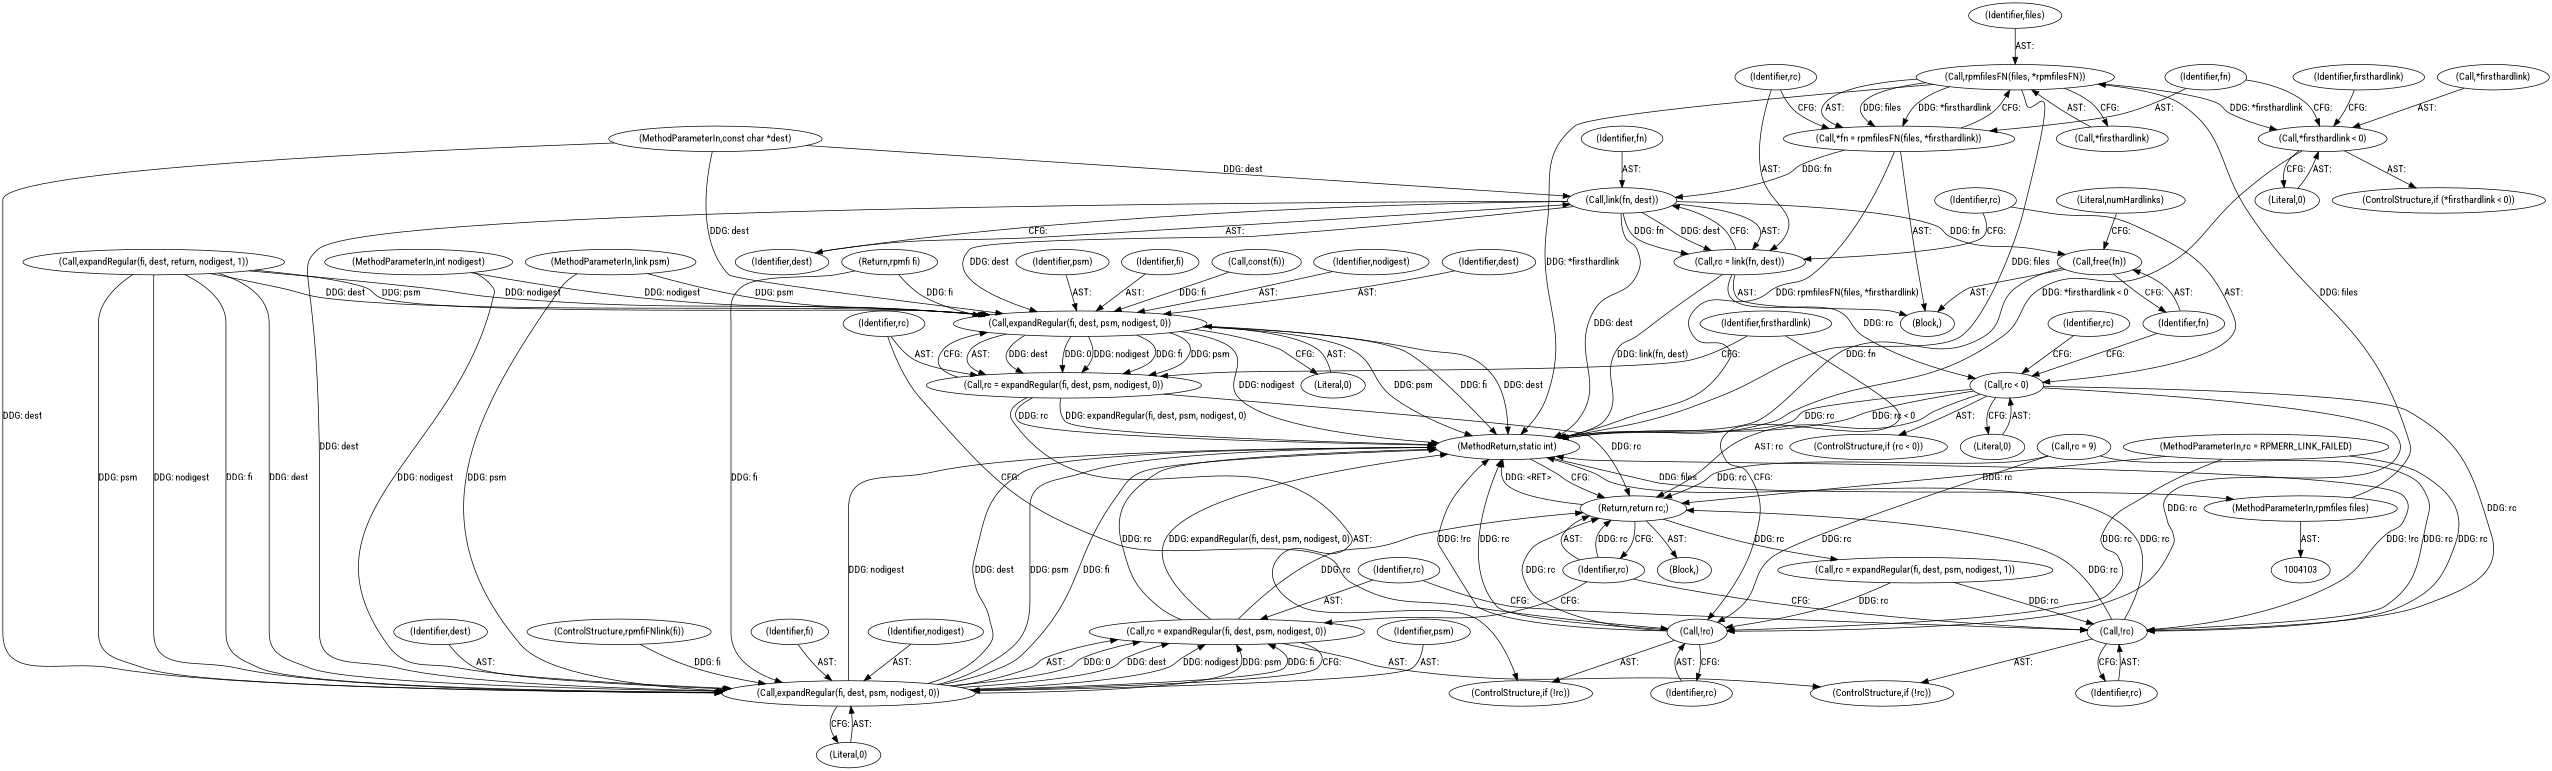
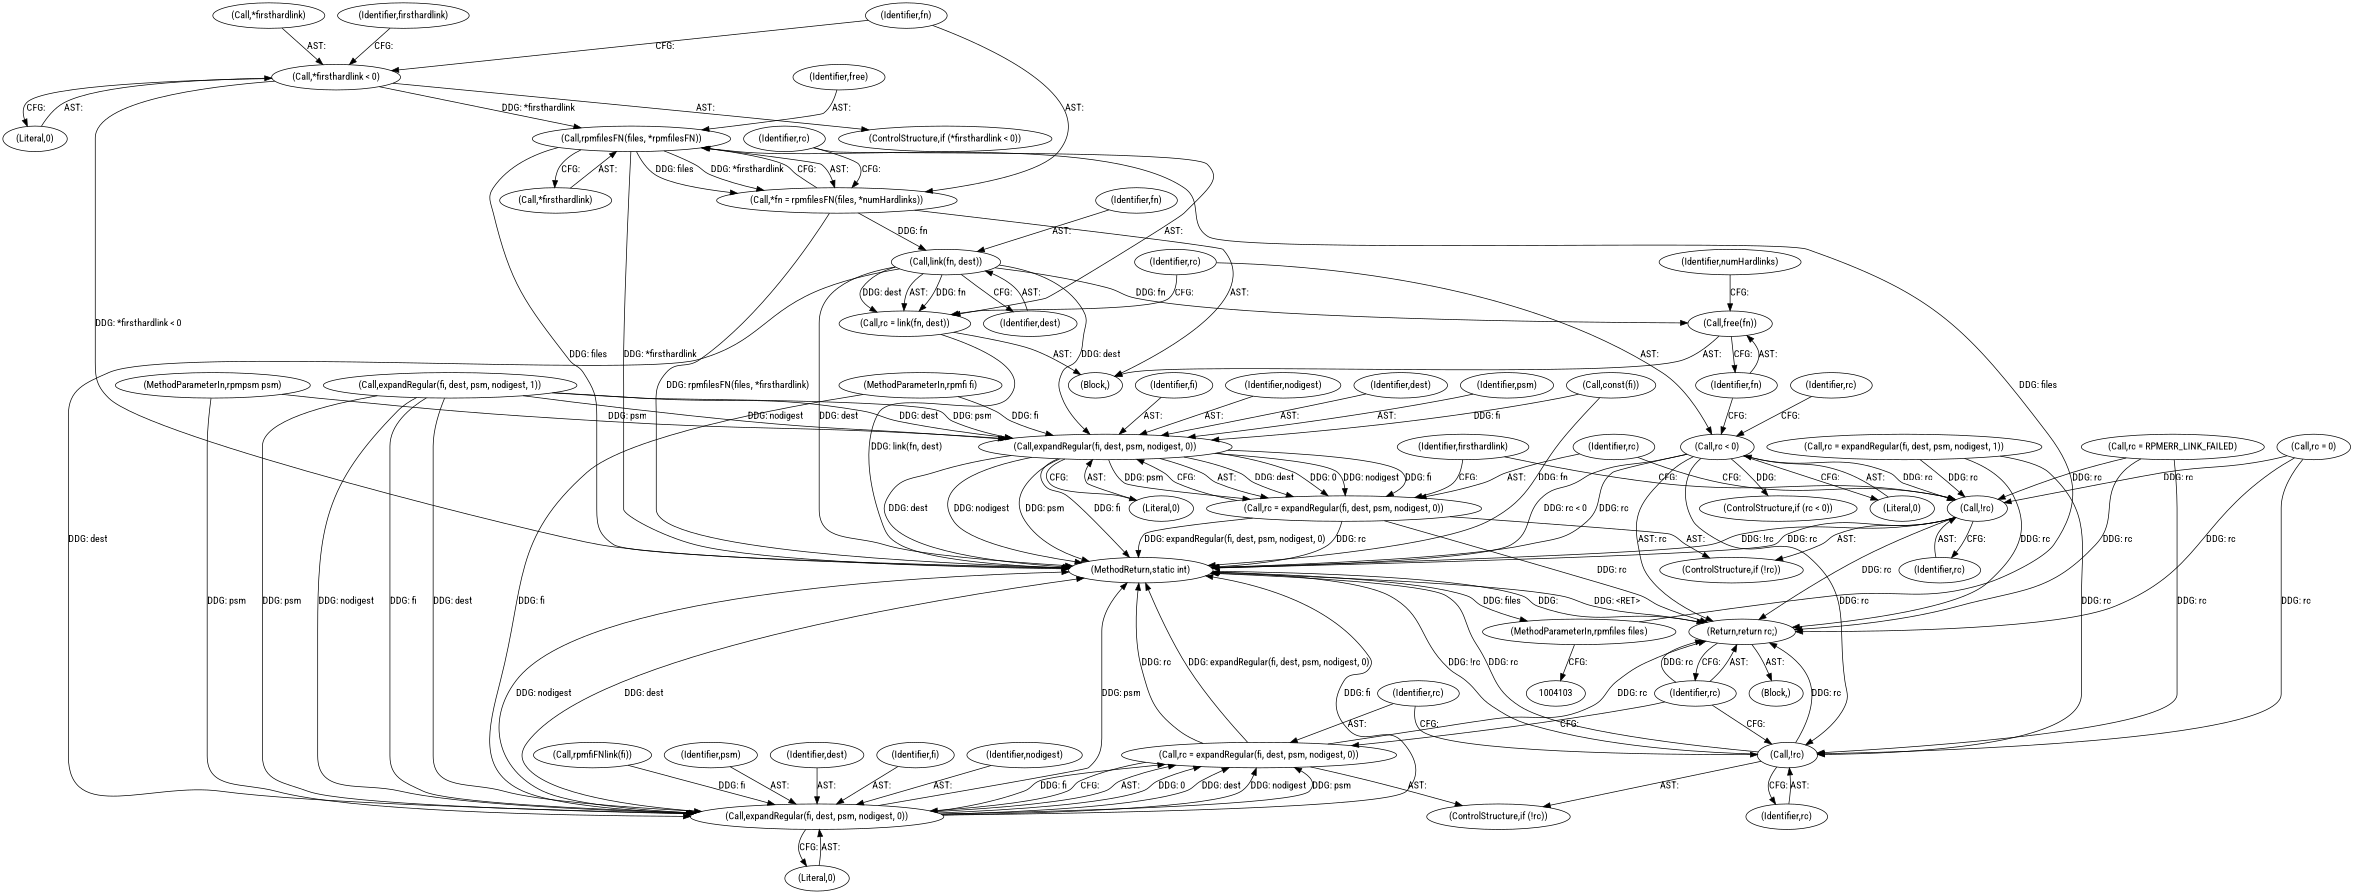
node "(Identifier,files)": label "(Identifier,files)" -> "(Identifier,free)"
edge "(Call,rpmfilesFN(files, *rpmfilesFN))" -> "(Call,*firsthardlink < 0)": reversed
node "(MethodParameterIn,const char *dest)": removed
node "(Call,*fn = rpmfilesFN(files, *firsthardlink))": label "(Call,*fn = rpmfilesFN(files, *firsthardlink))" -> "(Call,*fn = rpmfilesFN(files, *numHardlinks))"
node "(Literal,numHardlinks)": label "(Literal,numHardlinks)" -> "(Identifier,numHardlinks)"
edge "(Call,rc = link(fn, dest))" -> "(Call,link(fn, dest))": removed, label "CFG:"
node "(Call,expandRegular(fi, dest, return, nodigest, 1))": label "(Call,expandRegular(fi, dest, return, nodigest, 1))" -> "(Call,expandRegular(fi, dest, psm, nodigest, 1))"
node "(MethodParameterIn,int nodigest)": removed
node "(MethodParameterIn,link psm)": label "(MethodParameterIn,link psm)" -> "(MethodParameterIn,rpmpsm psm)"
node "(Return,rpmfi fi)": label "(Return,rpmfi fi)" -> "(MethodParameterIn,rpmfi fi)"
edge "(Call,rc = link(fn, dest))" -> "(Call,rc < 0)": removed, label "DDG: rc"
edge "(Call,free(fn))" -> "(MethodReturn,static int)": now "(Call,const(fi))" -> "(MethodReturn,static int)"
edge "(Call,rc < 0)" -> "(ControlStructure,if (rc < 0))": label "AST: " -> "DDG: "
node "(Call,rc = 9)": label "(Call,rc = 9)" -> "(Call,rc = 0)"
node "(MethodParameterIn,rc = RPMERR_LINK_FAILED)": label "(MethodParameterIn,rc = RPMERR_LINK_FAILED)" -> "(Call,rc = RPMERR_LINK_FAILED)"
edge "(MethodReturn,static int)" -> "(Return,return rc;)": label "CFG: " -> "DDG: "
edge "(MethodParameterIn,rpmfiles files)" -> "1004103": label "AST: " -> "CFG: "
edge "(Return,return rc;)" -> "(Call,rc = expandRegular(fi, dest, psm, nodigest, 1))": reversed
node "(ControlStructure,rpmfiFNlink(fi))": label "(ControlStructure,rpmfiFNlink(fi))" -> "(Call,rpmfiFNlink(fi))"
